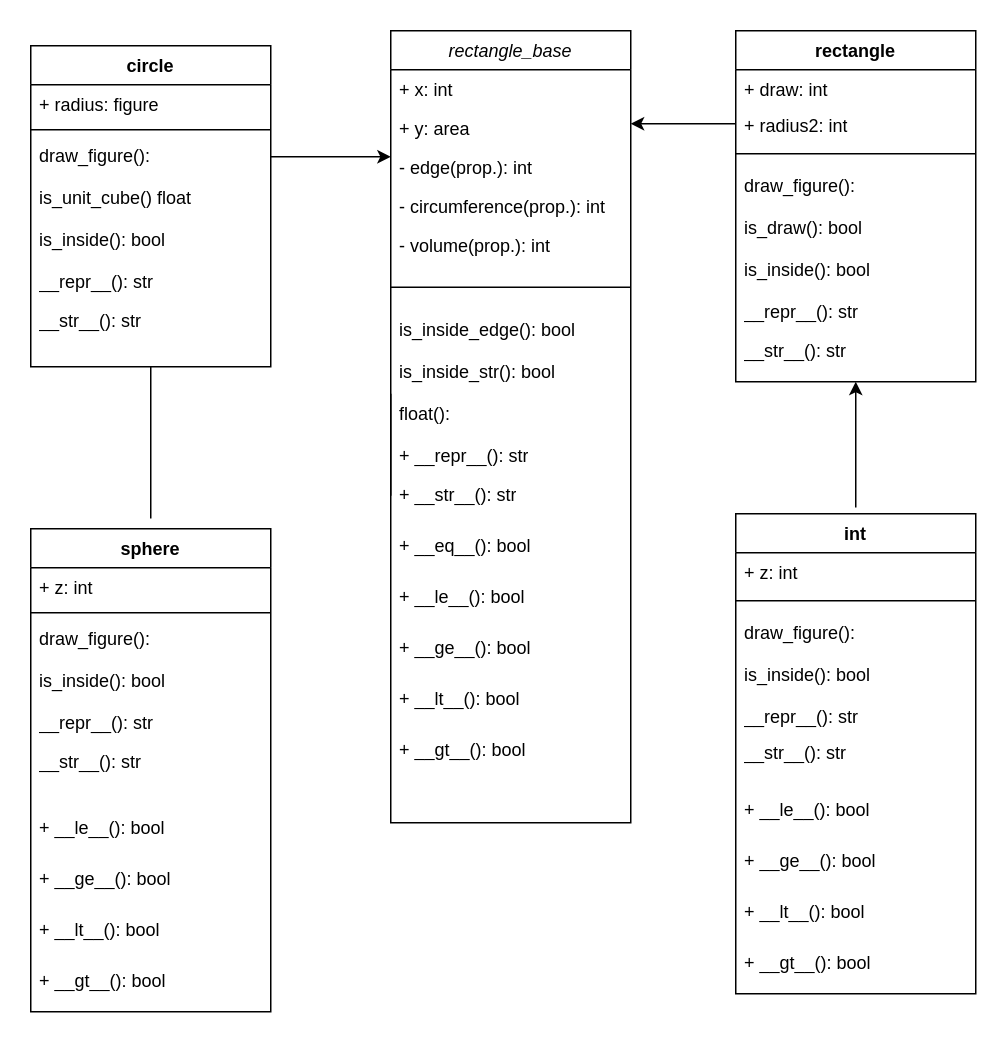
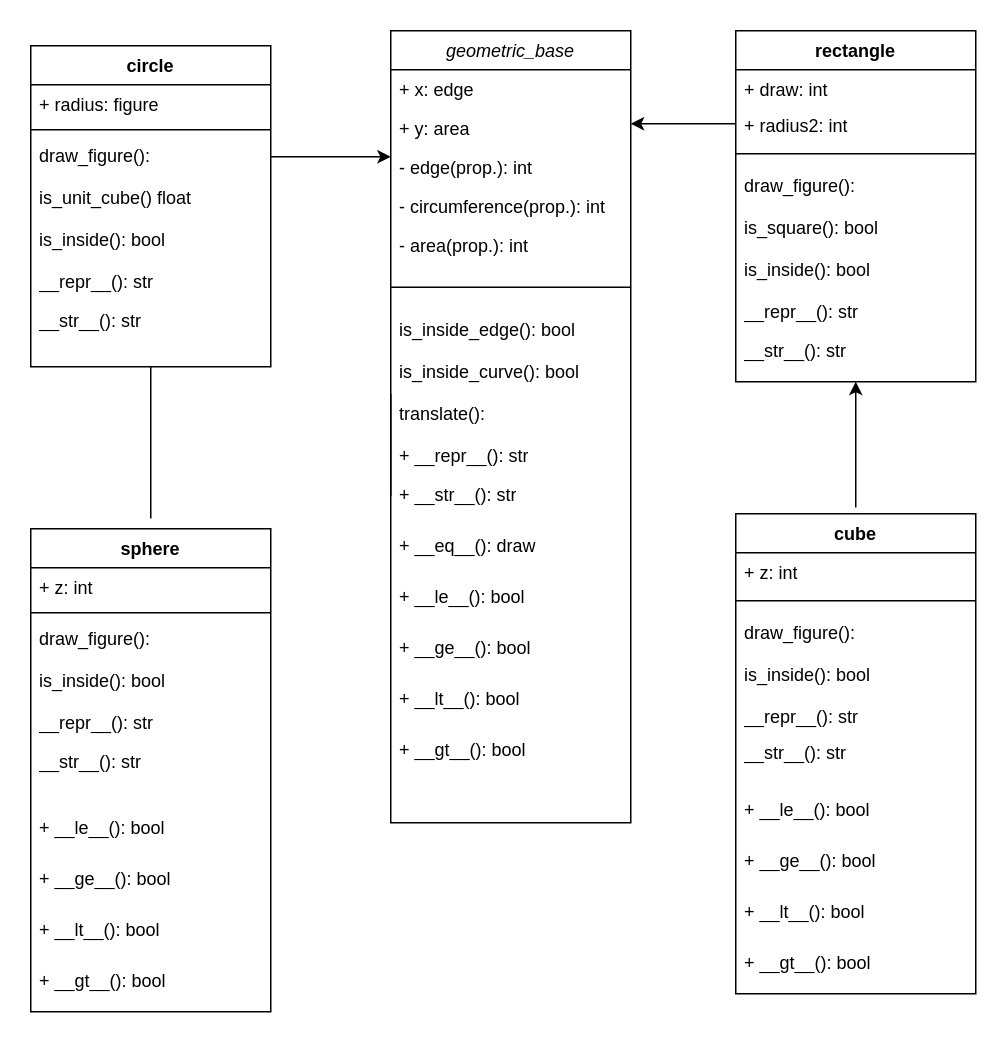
node "rectangle_base": label "rectangle_base" -> "geometric_base"
node "+ x: int": label "+ x: int" -> "+ x: edge"
node "is_draw(): bool": label "is_draw(): bool" -> "is_square(): bool"
node "- volume(prop.): int": label "- volume(prop.): int" -> "- area(prop.): int"
node "is_inside_str(): bool": label "is_inside_str(): bool" -> "is_inside_curve(): bool"
node "float():": label "float():" -> "translate():"
node "int": label "int" -> "cube"
node "+ __eq__(): bool": label "+ __eq__(): bool" -> "+ __eq__(): draw"
